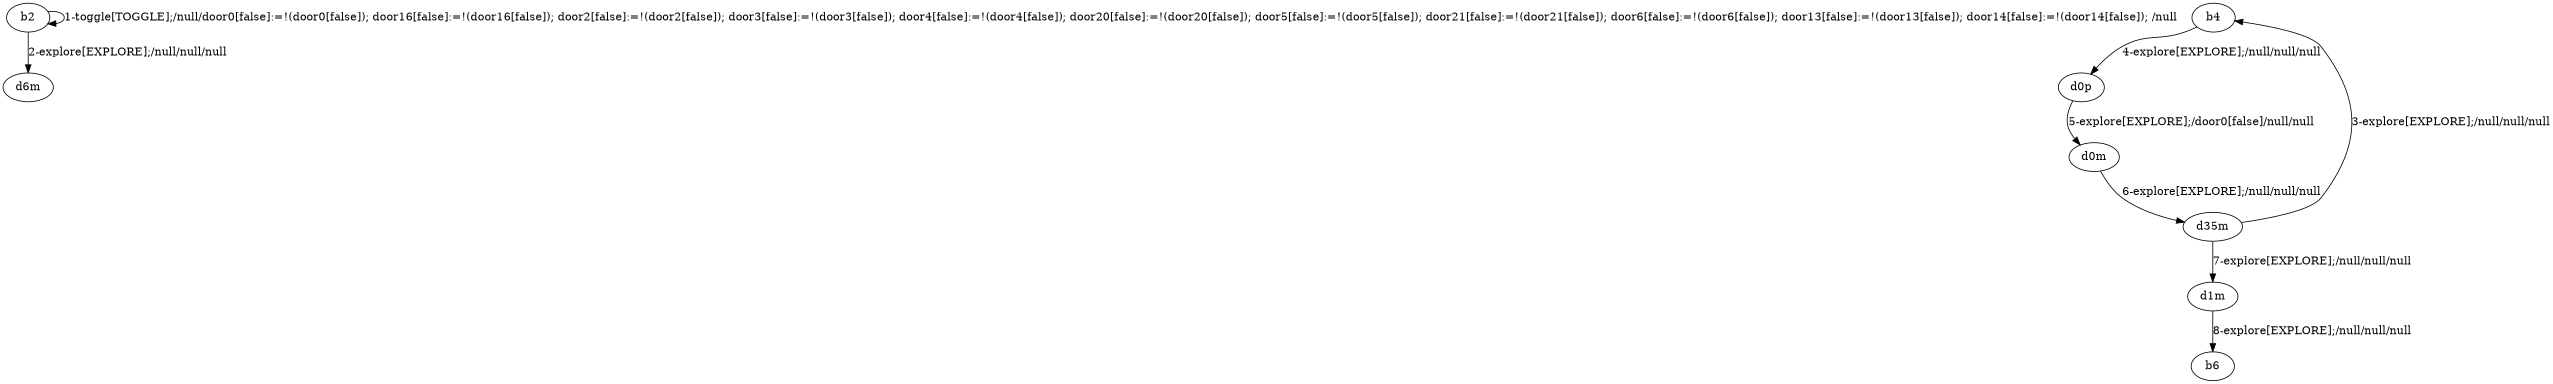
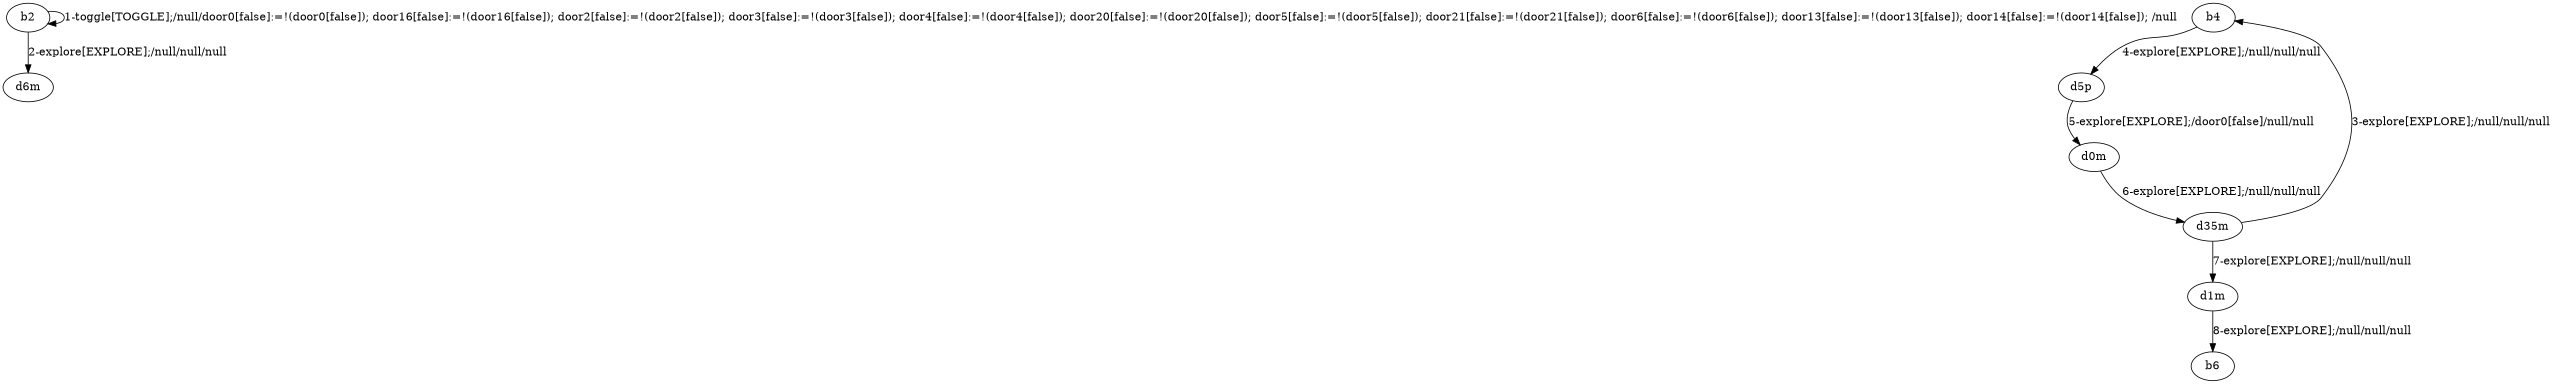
node "d0p": label "d0p" -> "d5p"
